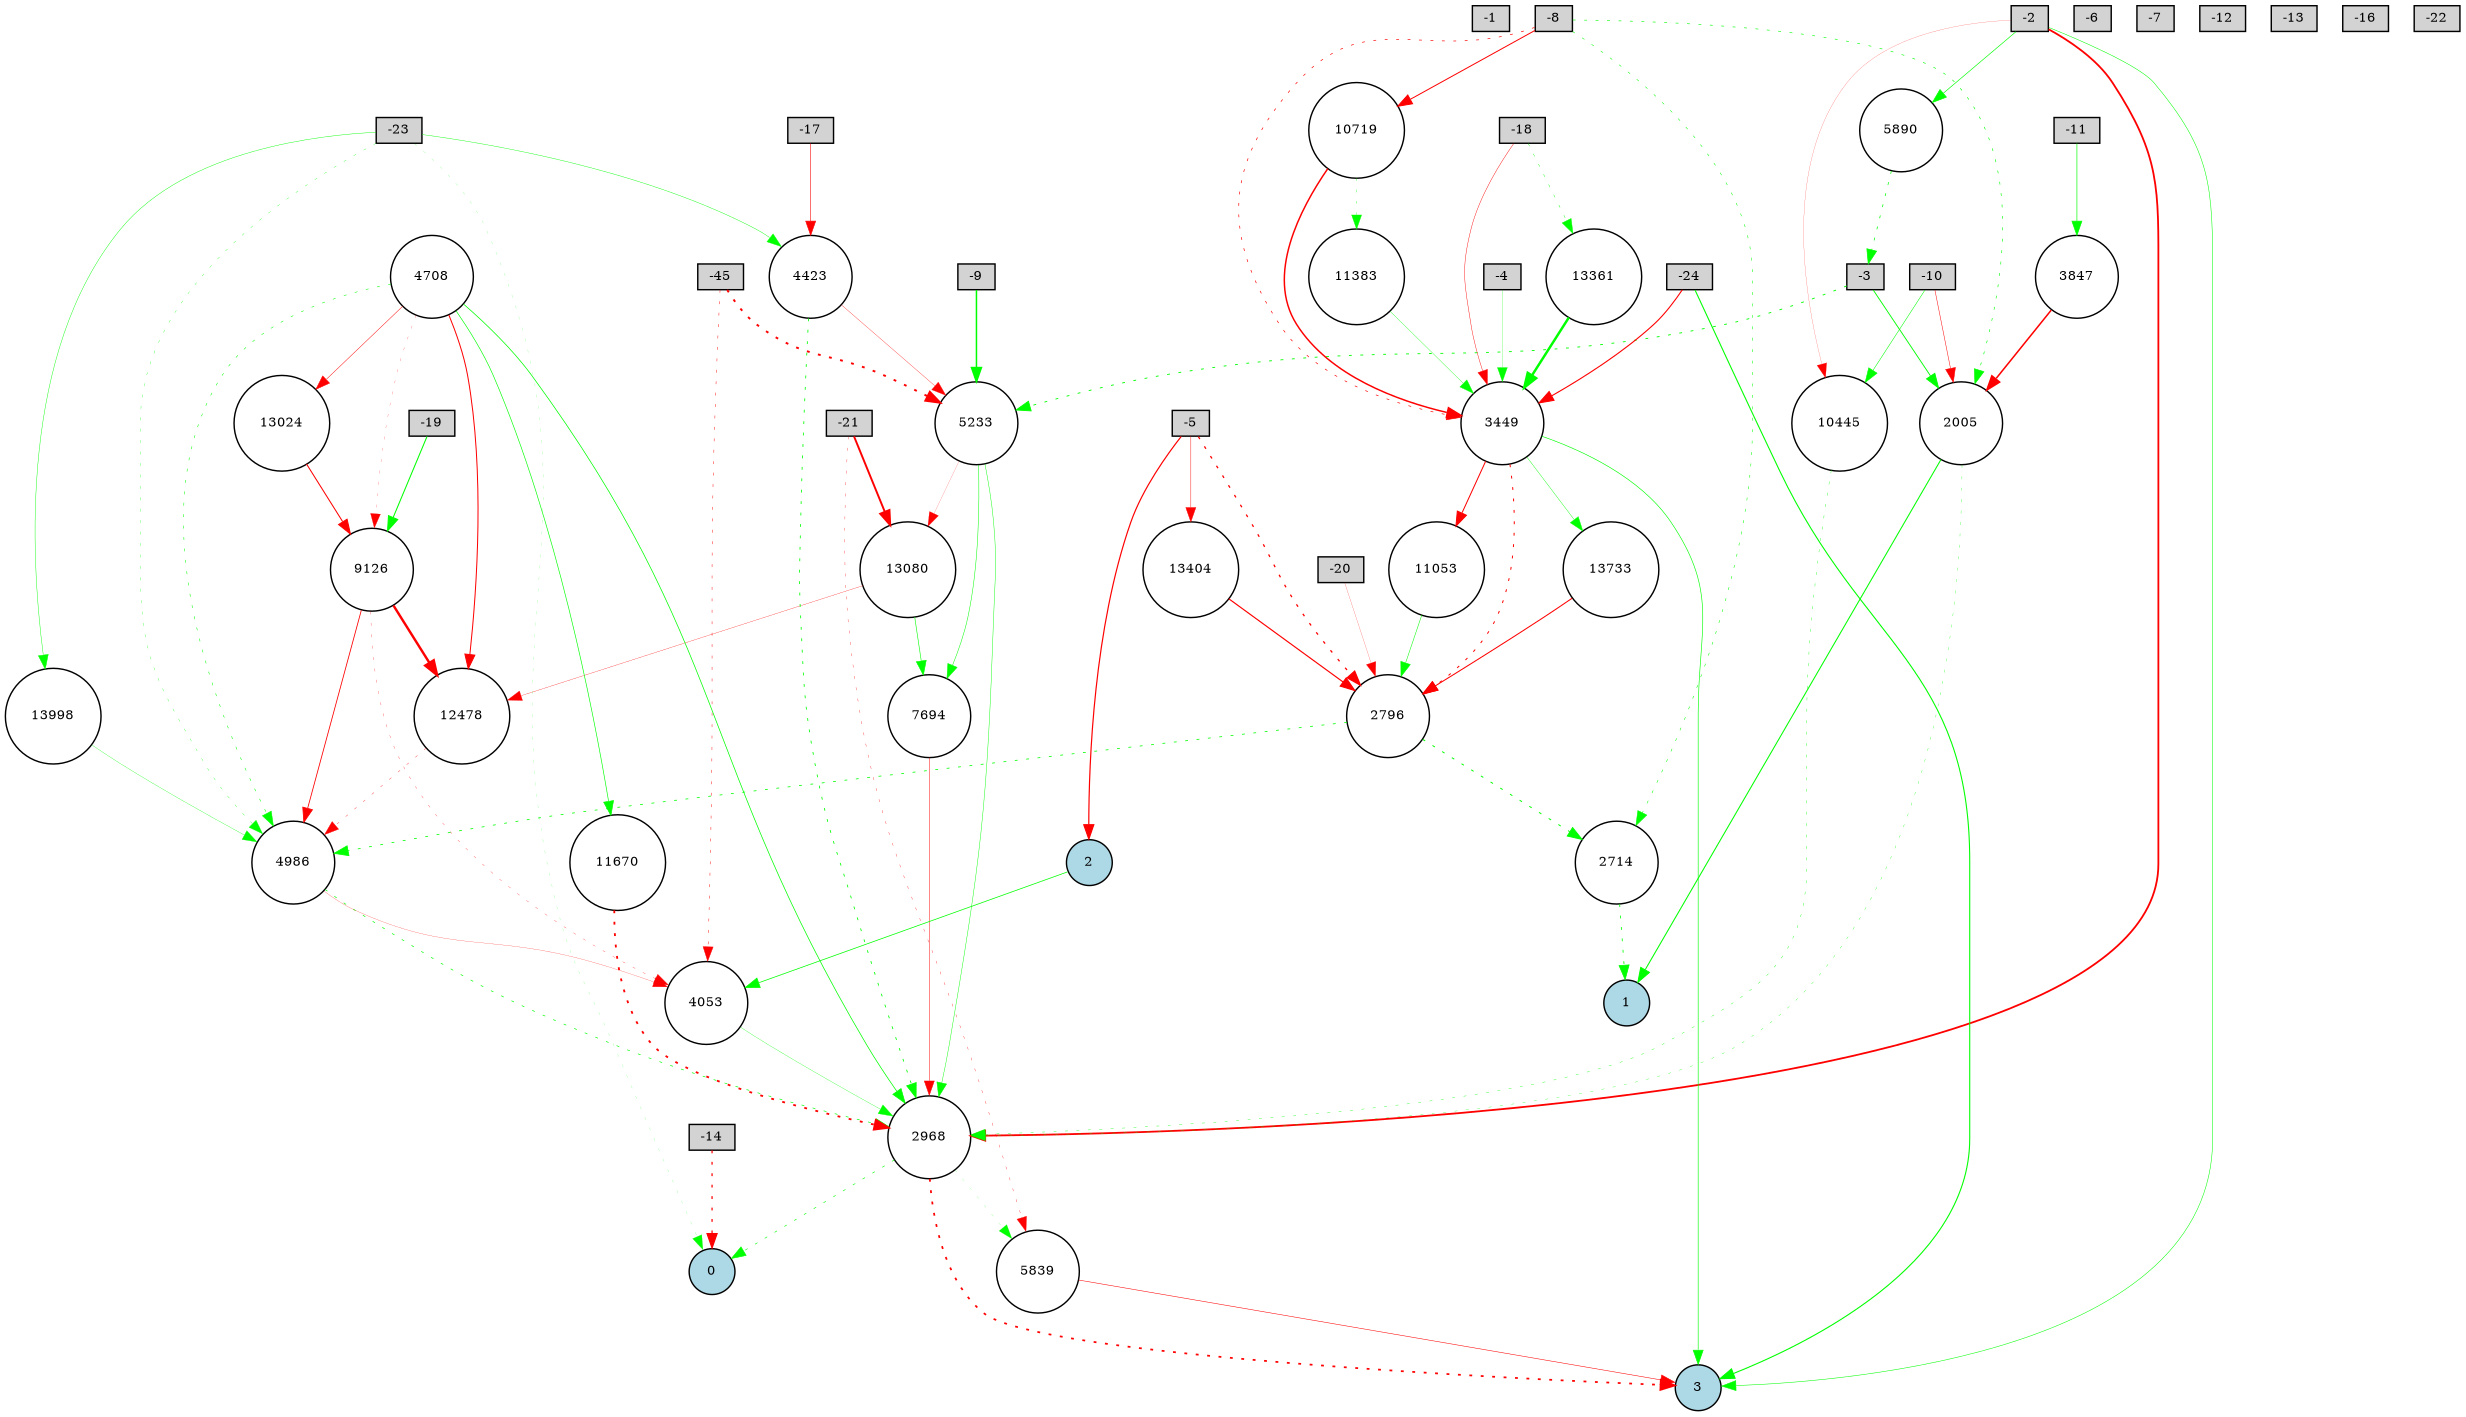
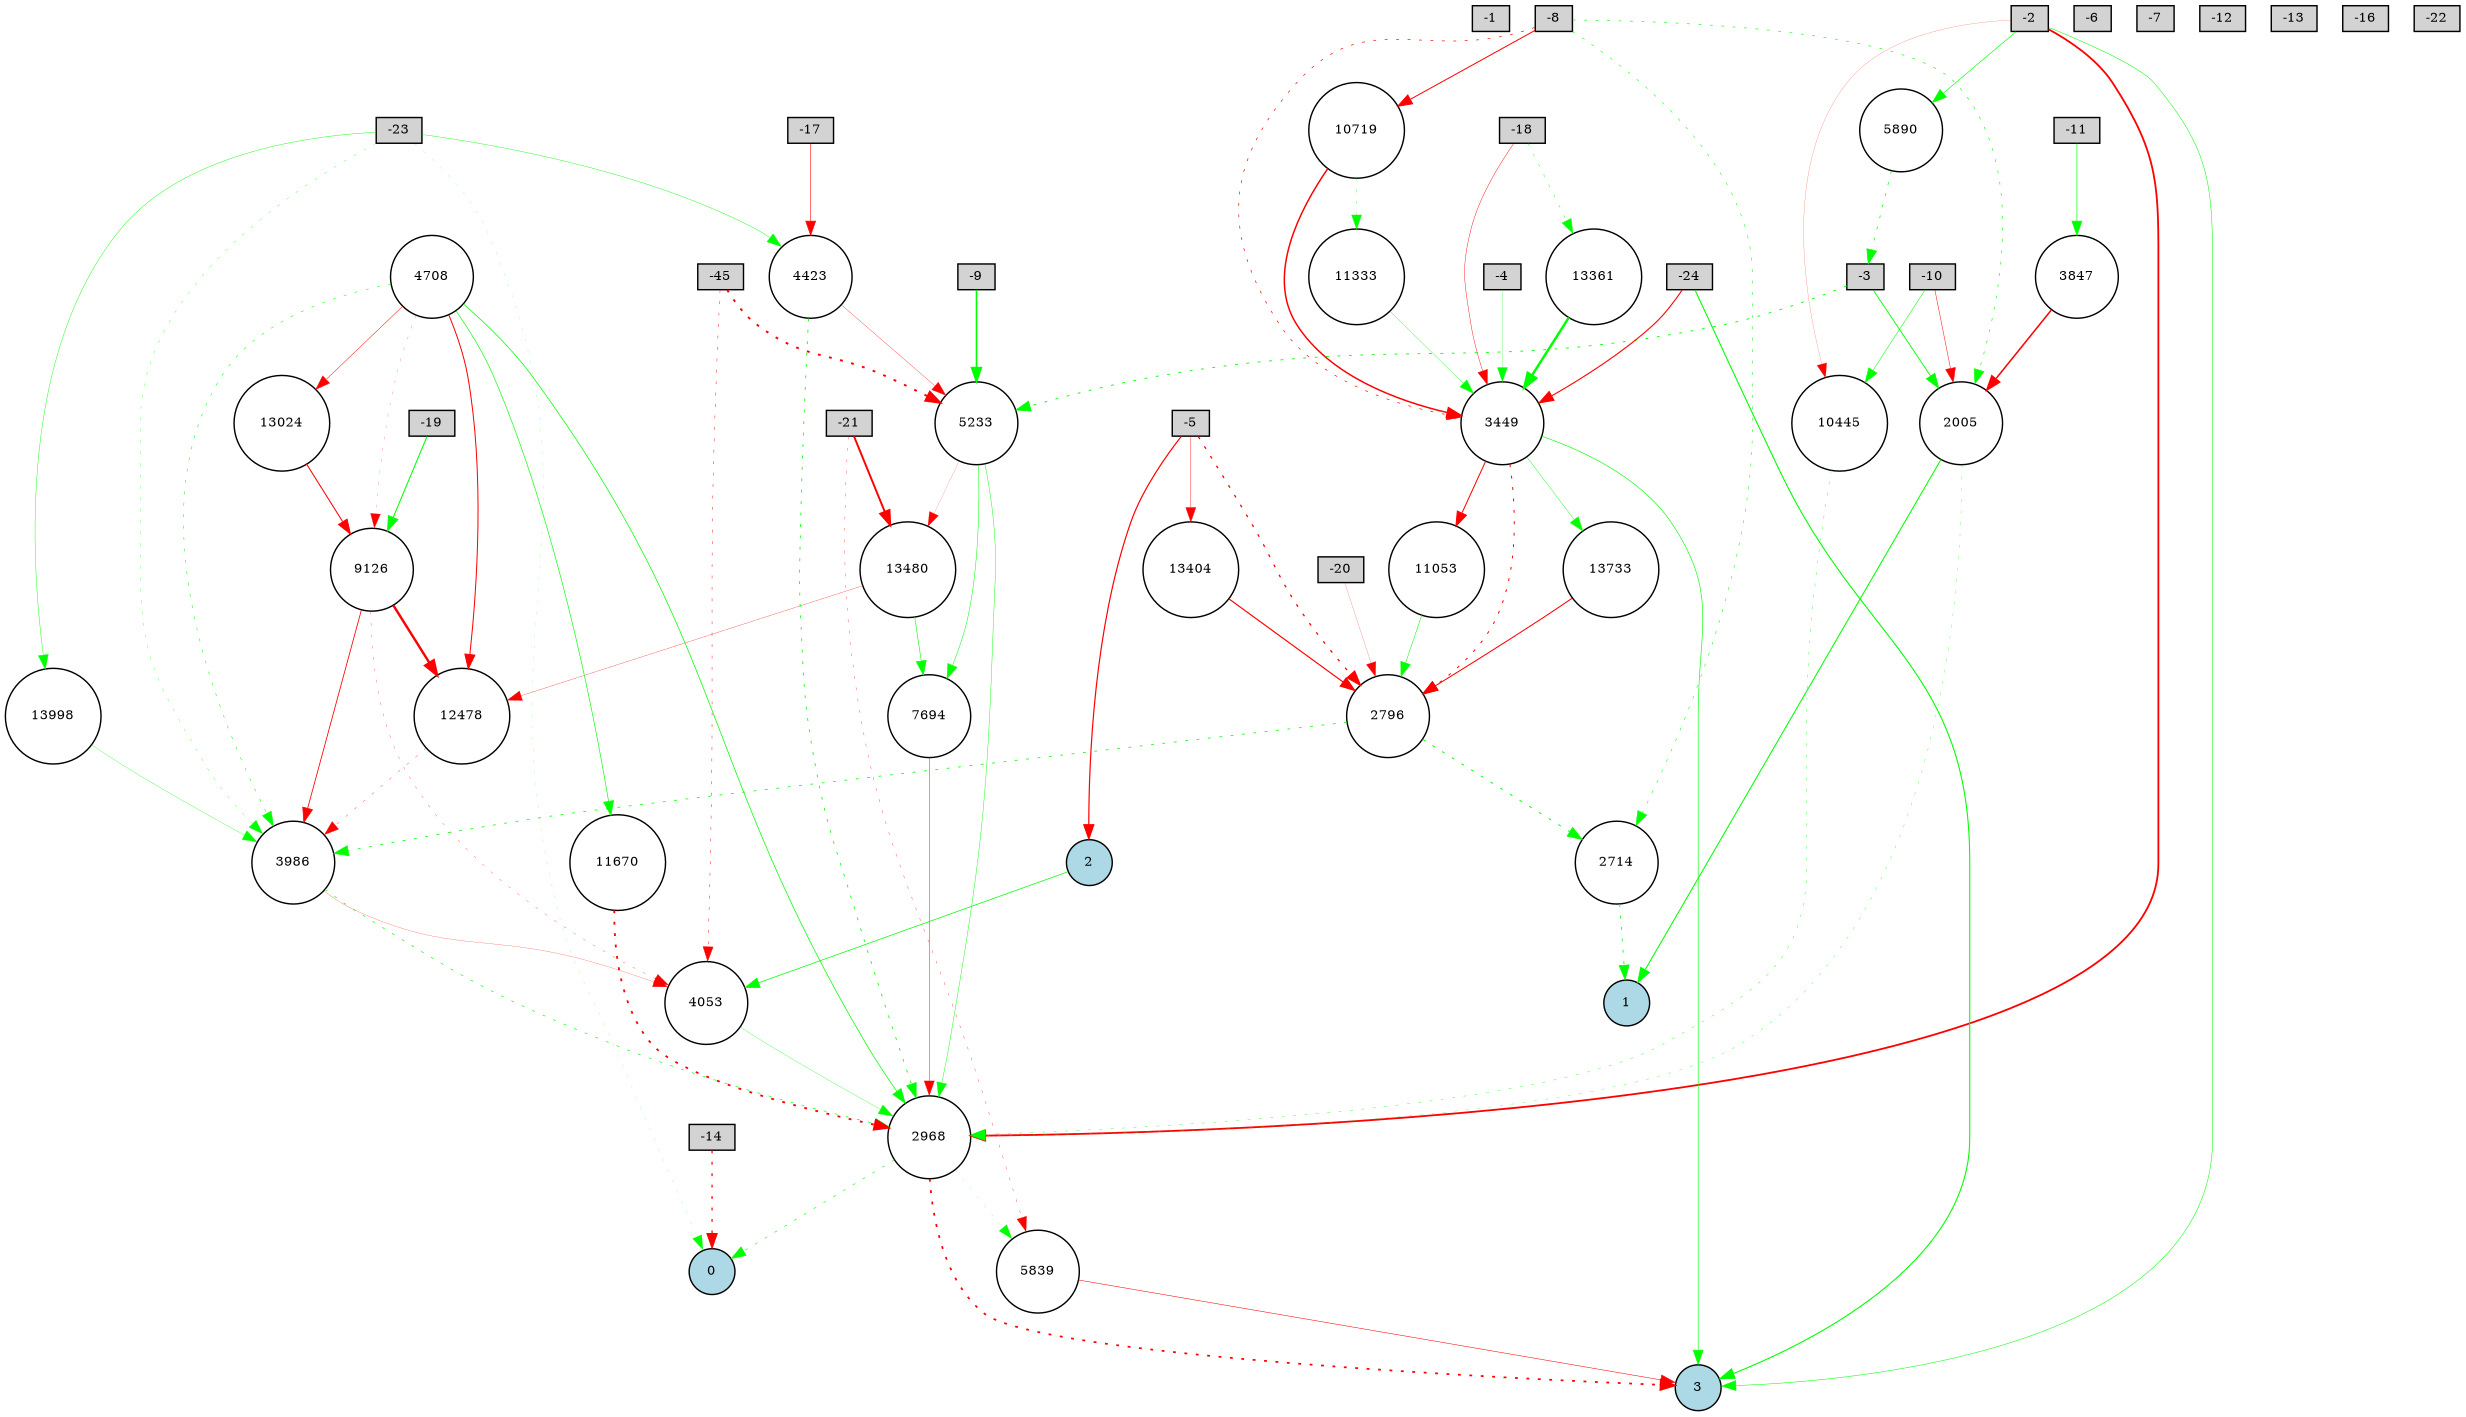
node "11383": label "11383" -> "11333"
node "13080": label "13080" -> "13480"
node "4986": label "4986" -> "3986"
